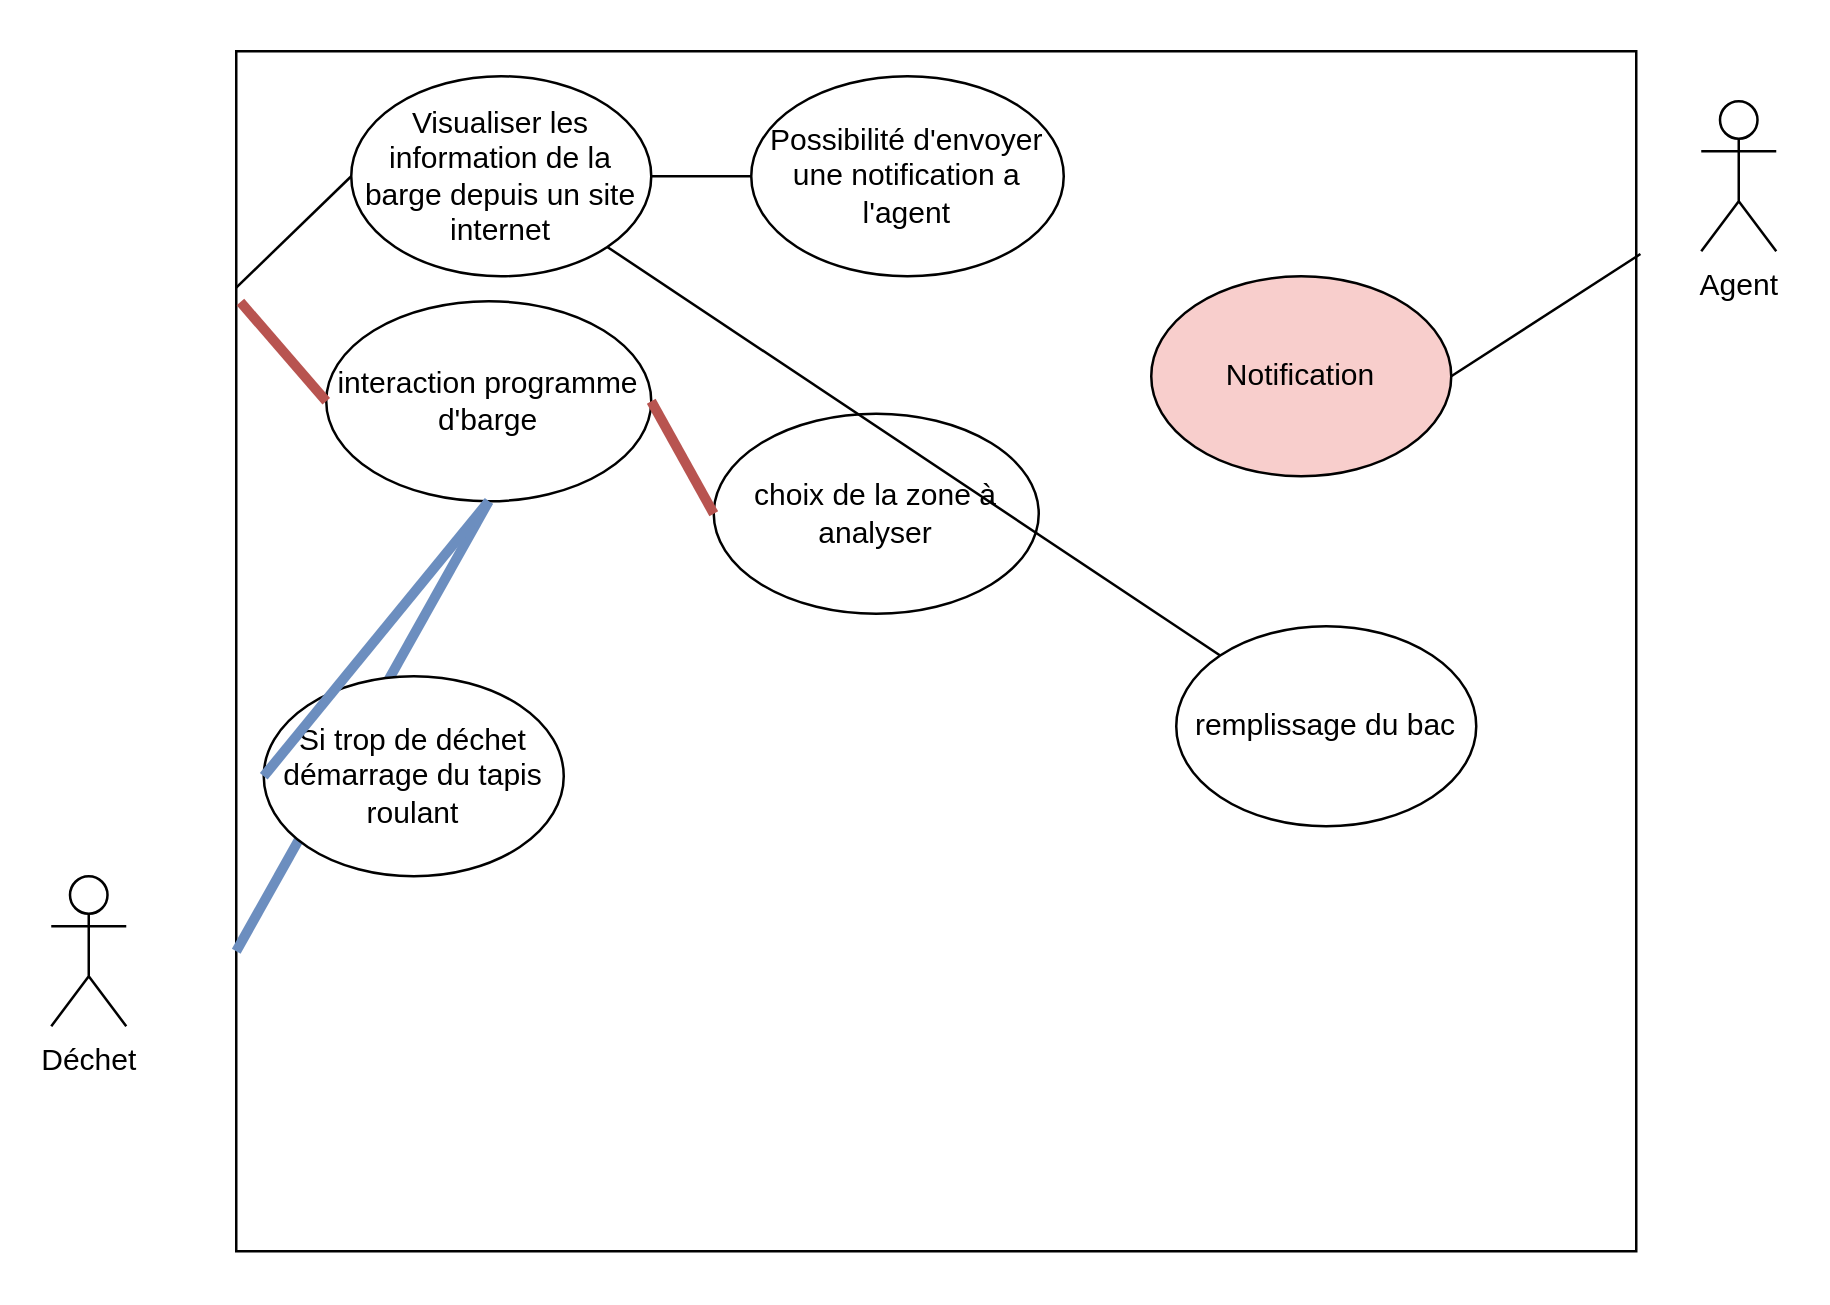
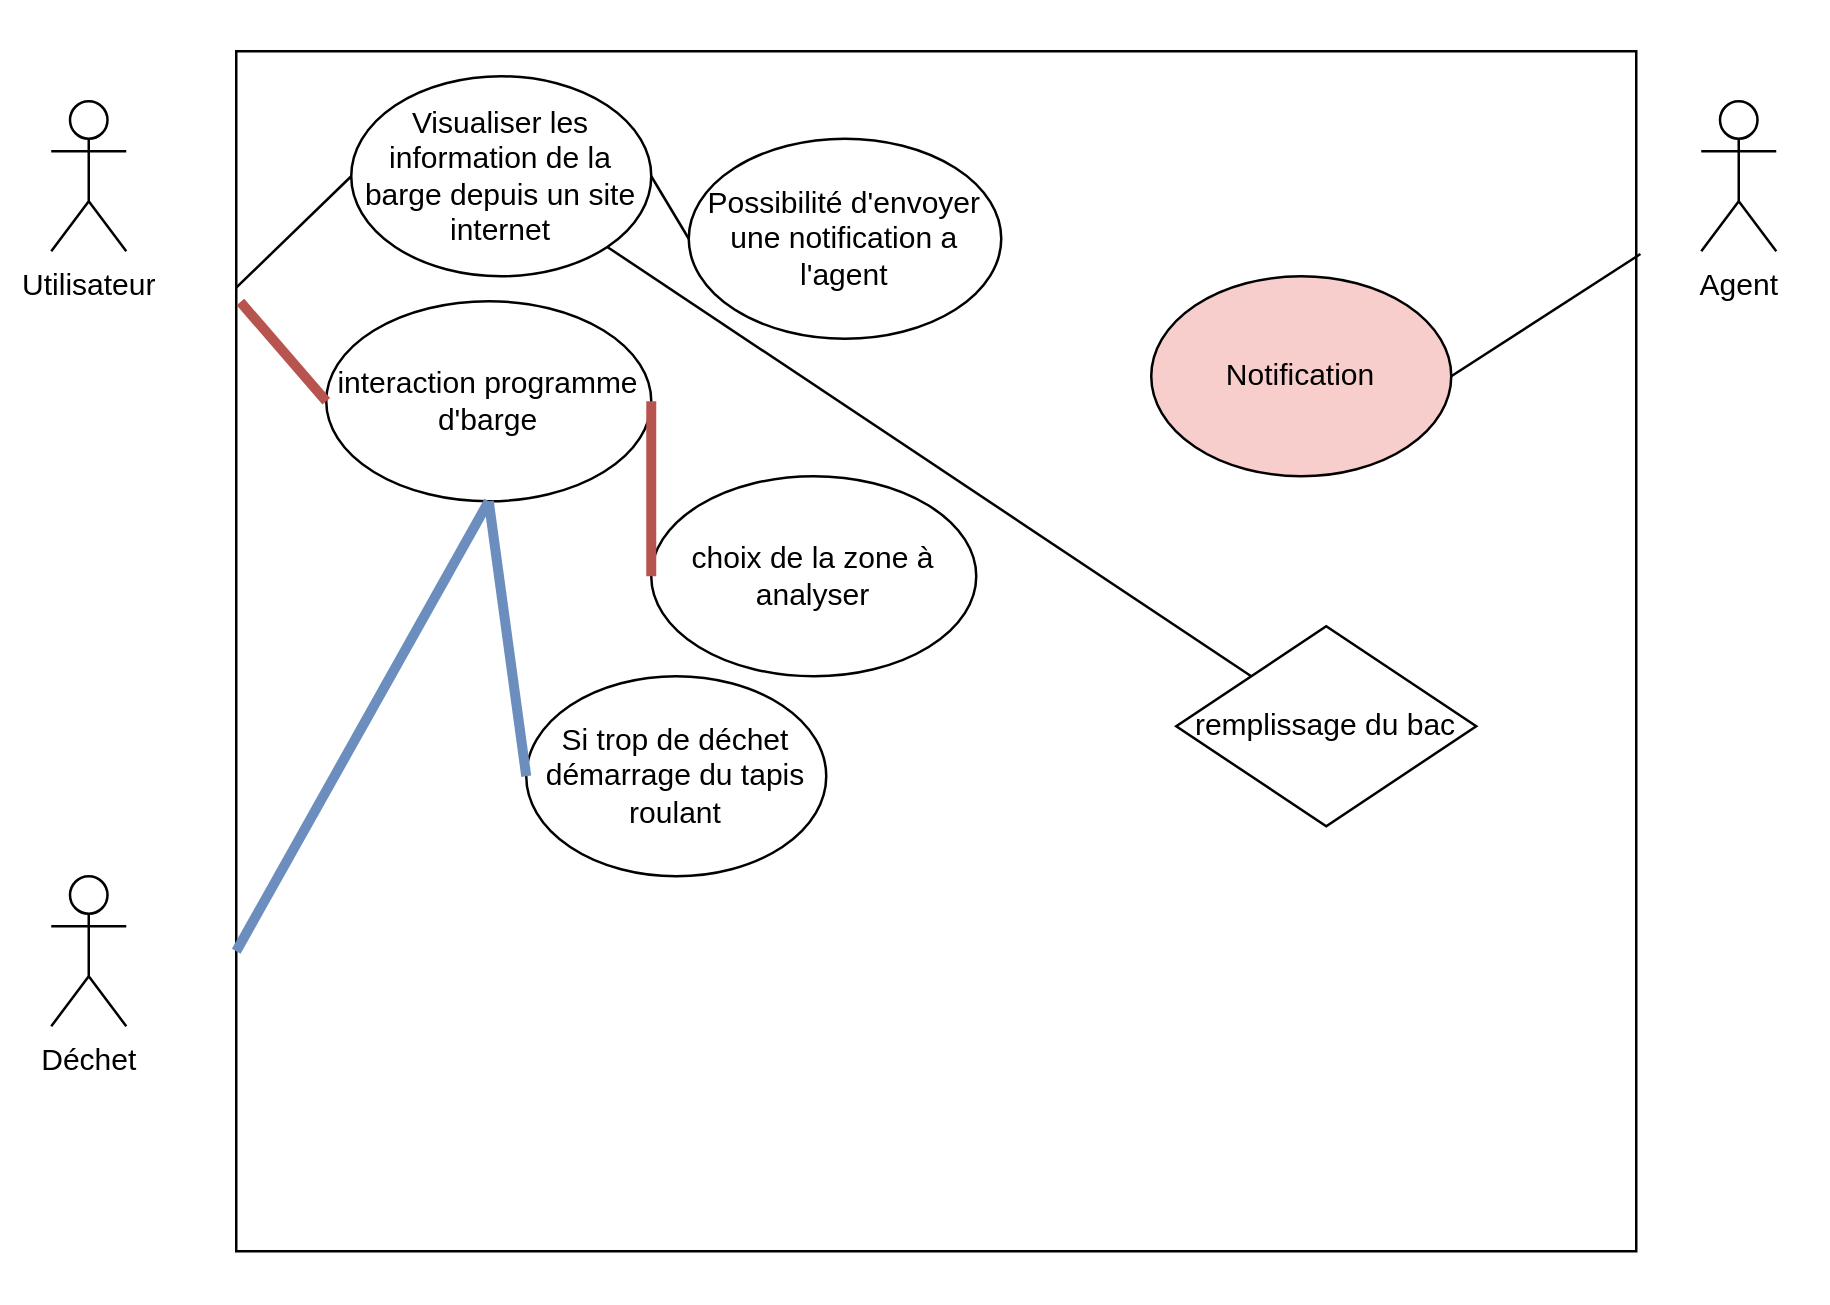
node "Utilisateur": added
node "Possibilité d'envoyer une notification a l'agent": moved (908, 176) -> (845, 239)
node "choix de la zone à analyser": moved (876, 514) -> (814, 576)
node "remplissage du bac": shape ellipse -> diamond
node "Si trop de déchet démarrage du tapis roulant": moved (414, 776) -> (676, 776)
